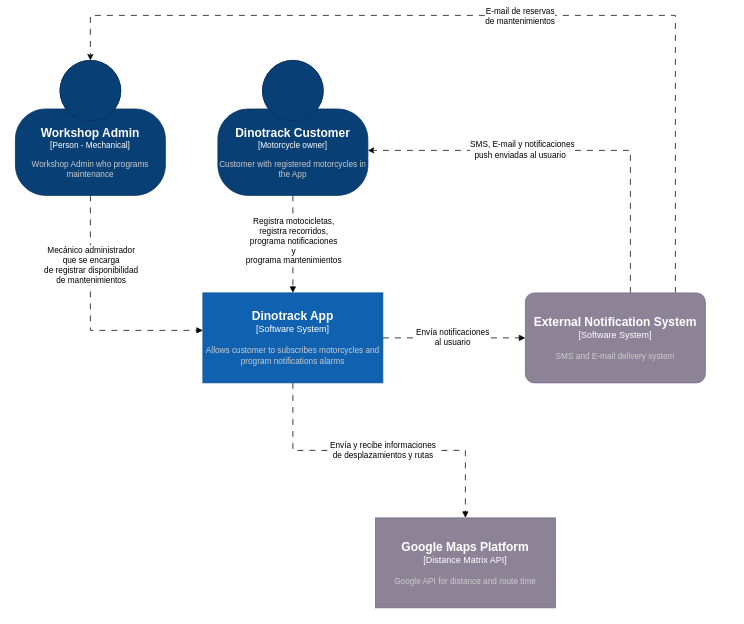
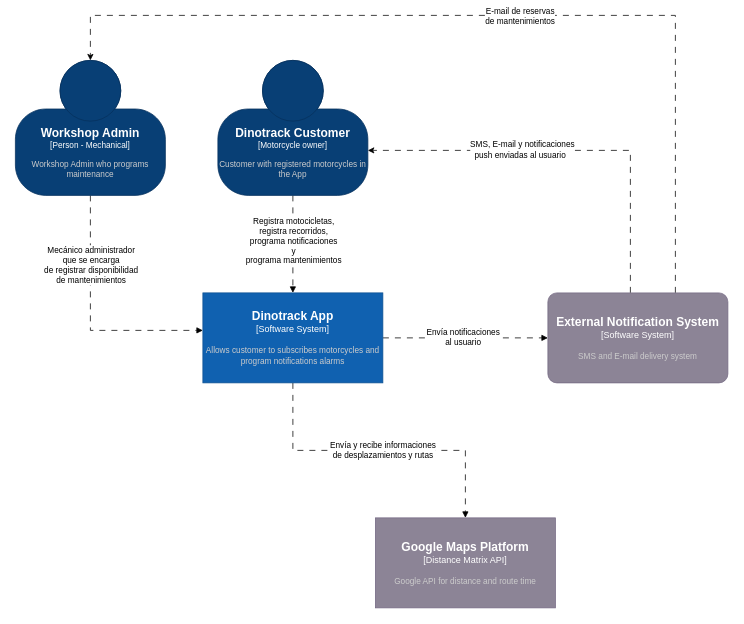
node "External Notification System [Software System] SMS and E-mail delivery system": moved (615, 338) -> (638, 338)
